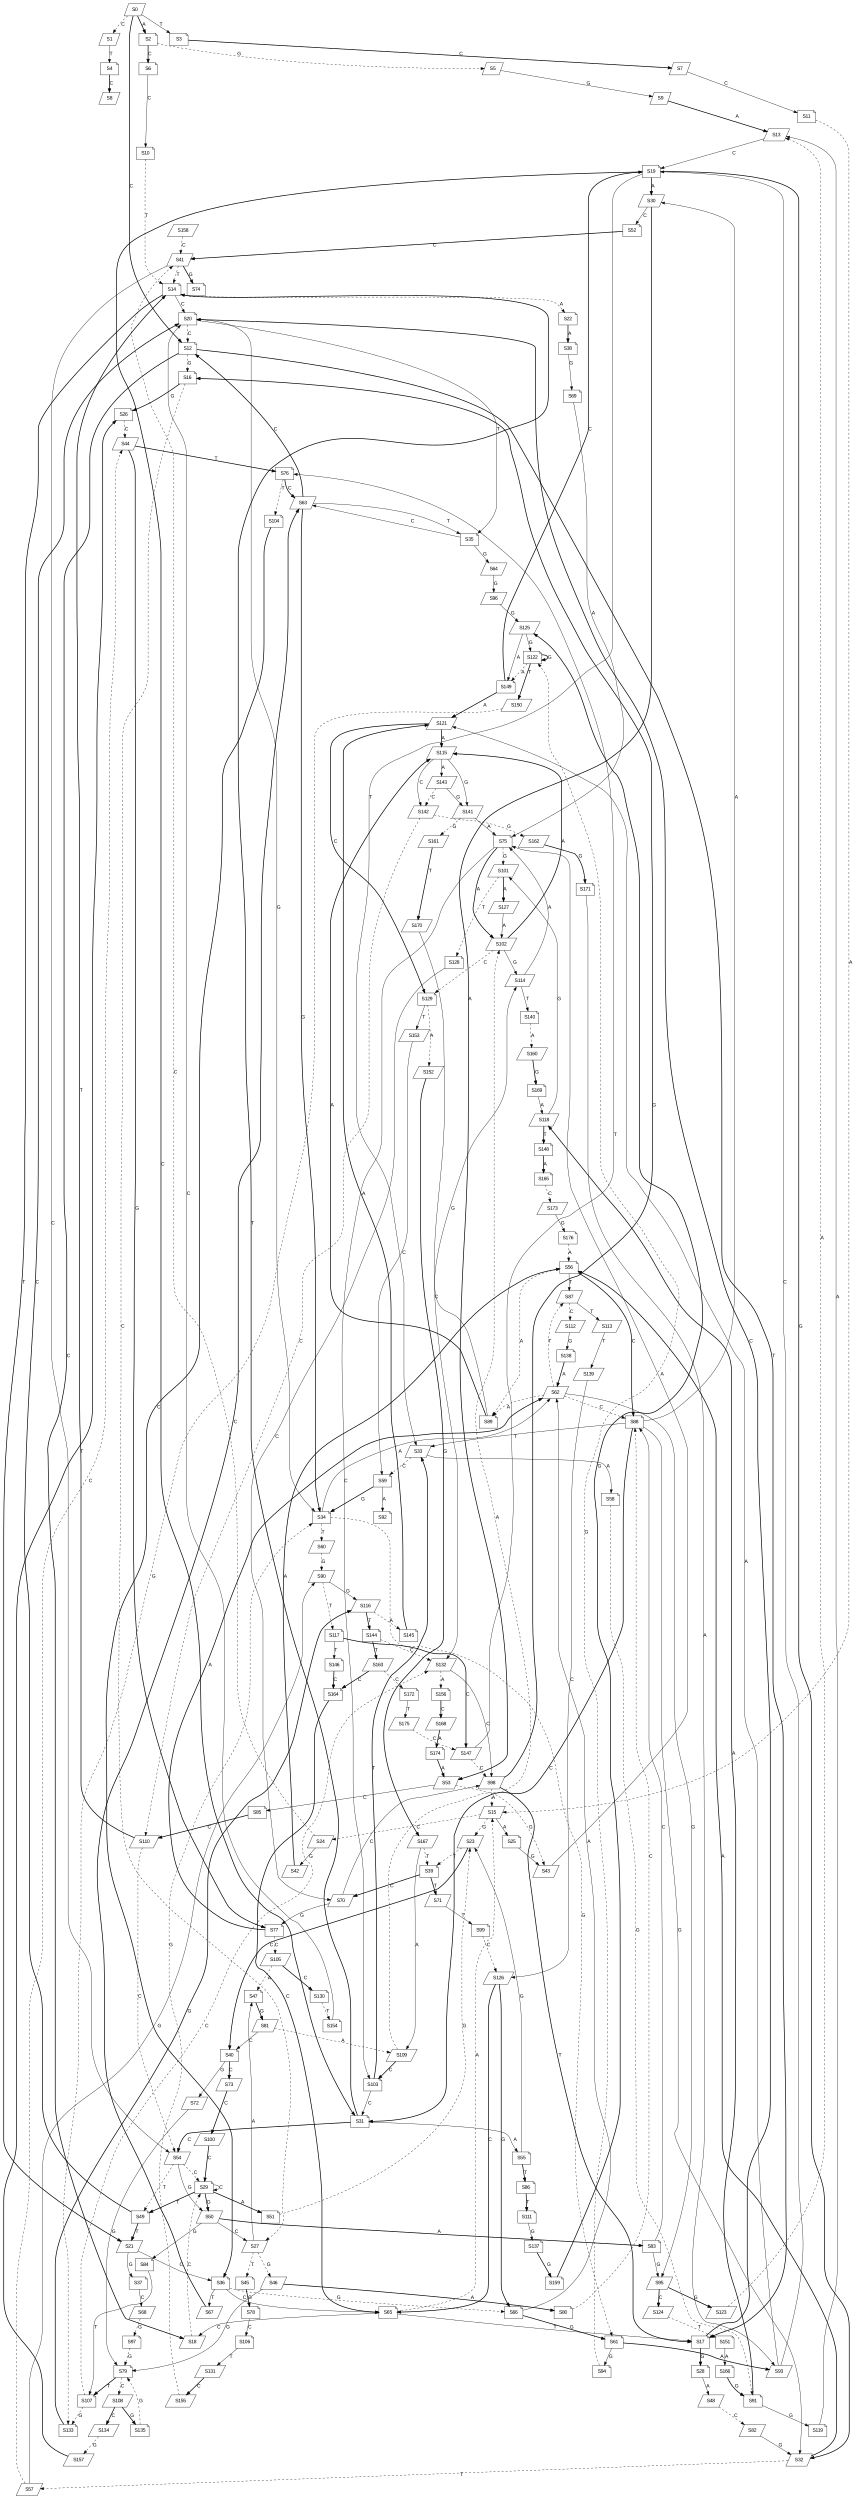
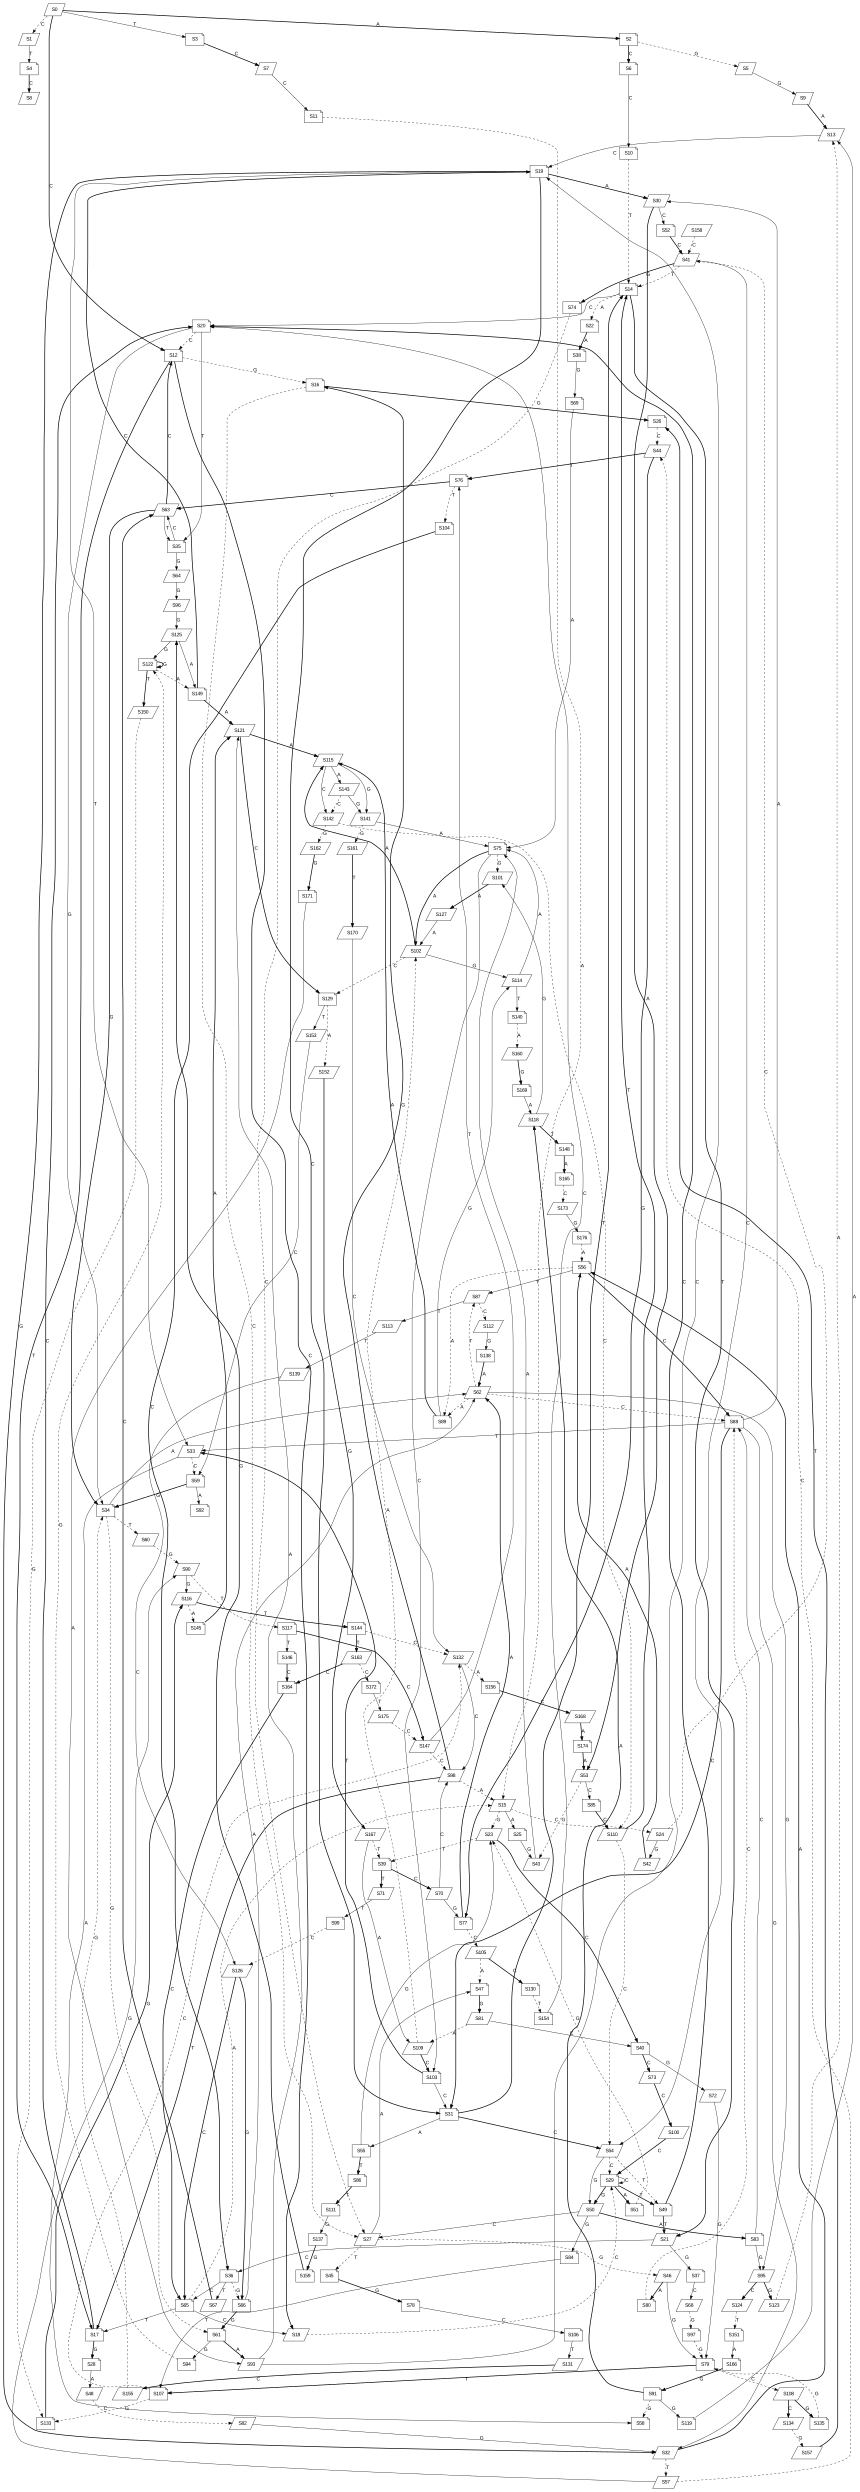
node "S128": removed
edge "S74" -> "S27": added, label "C"
edge "S58" -> "S91": reversed
